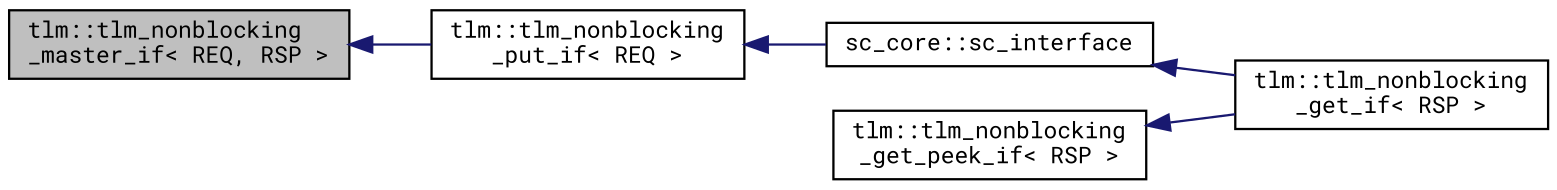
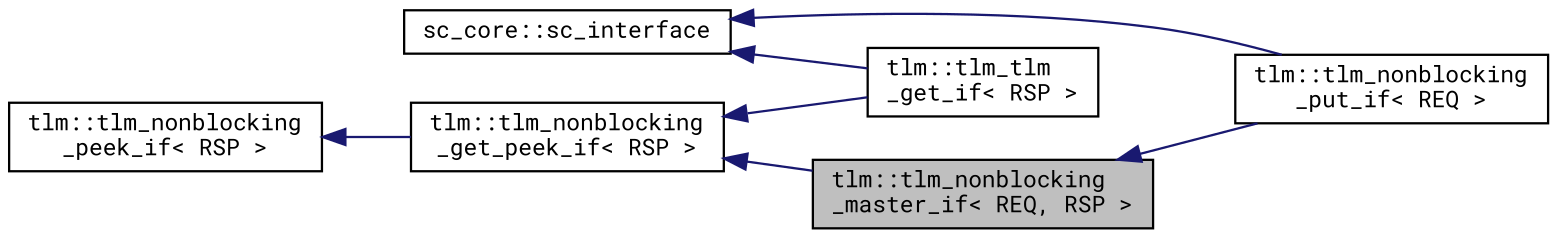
edge "sc_core::sc_interface" -> "tlm::tlm_nonblocking _put_if< REQ >": reversed
node "tlm::tlm_nonblocking _get_if< RSP >": label "tlm::tlm_nonblocking _get_if< RSP >" -> "tlm::tlm_tlm _get_if< RSP >"
node "tlm::tlm_nonblocking _peek_if< RSP >": added
edge "tlm::tlm_nonblocking _master_if< REQ, RSP >" -> "tlm::tlm_nonblocking _get_peek_if< RSP >": added
